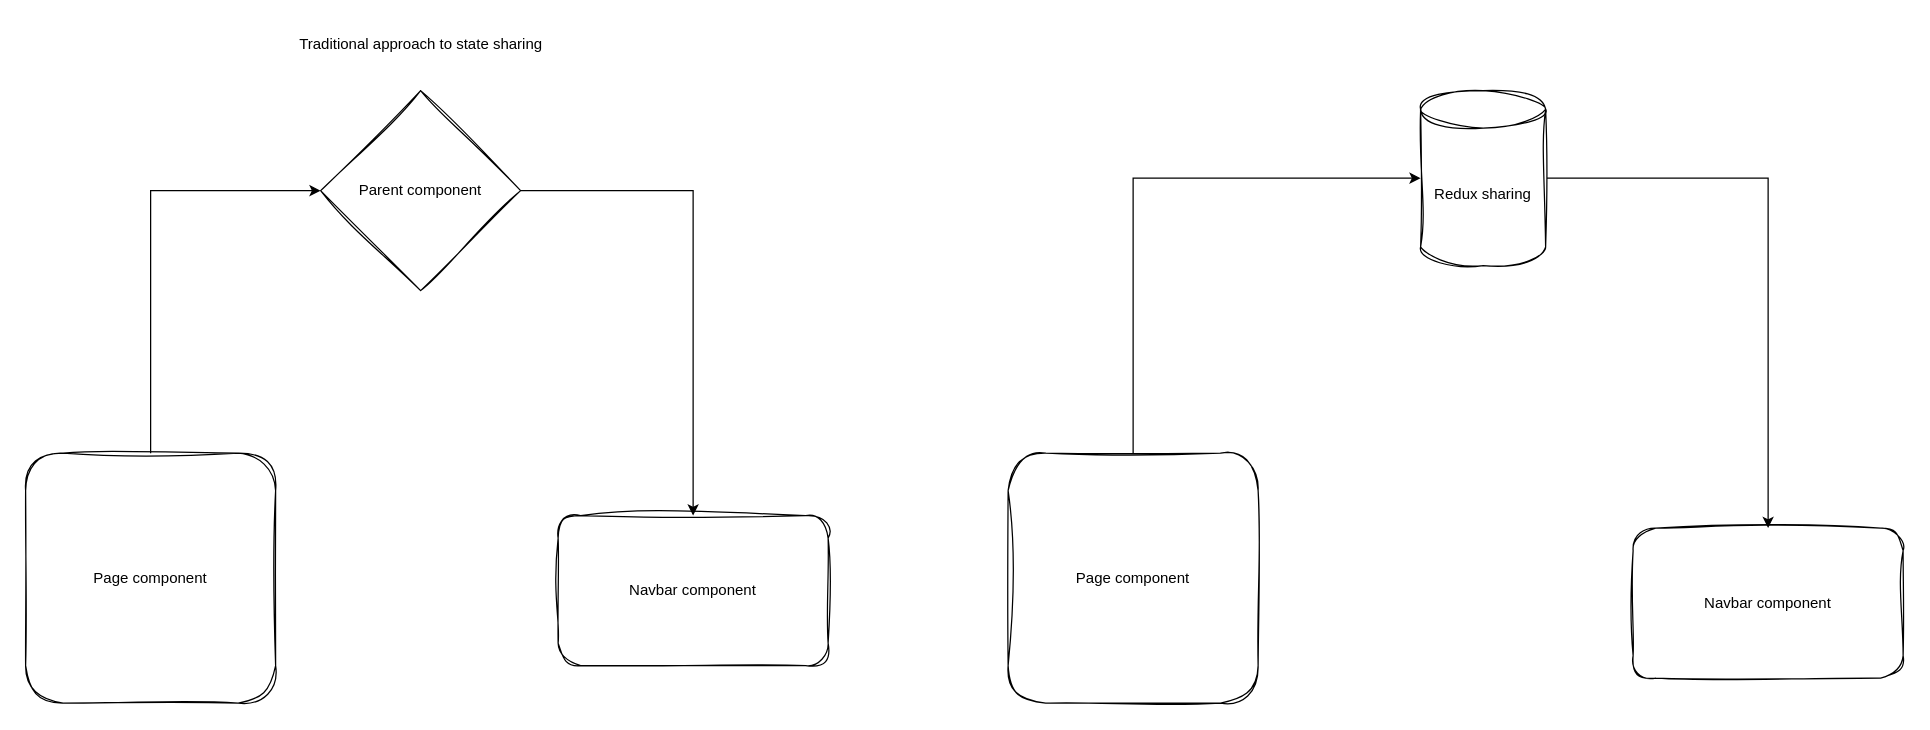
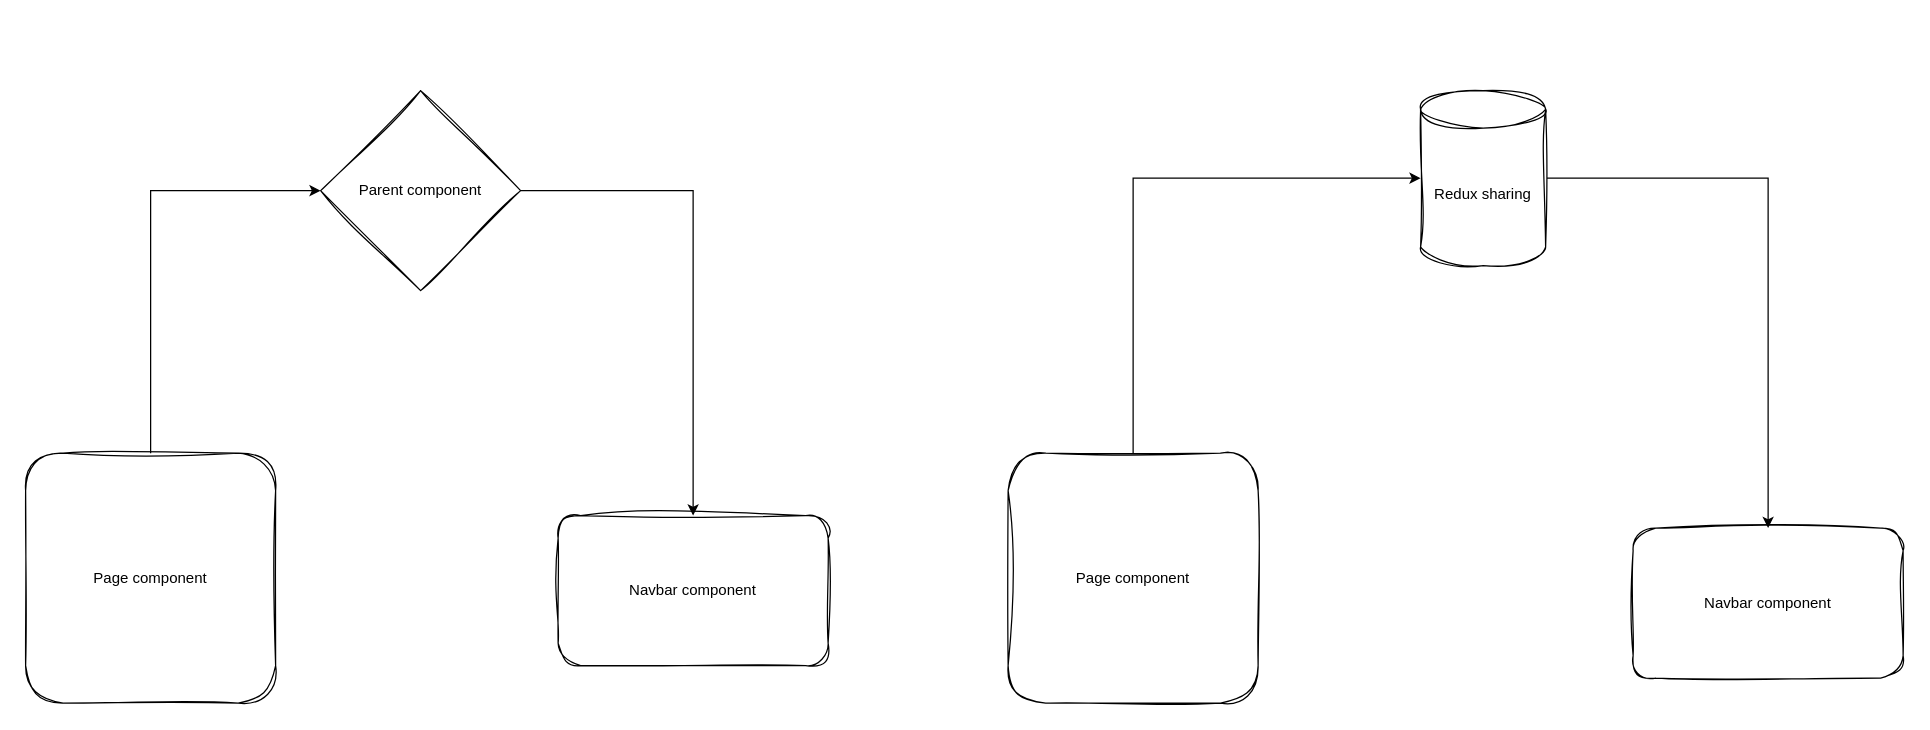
node "Traditional approach to state sharing": removed
